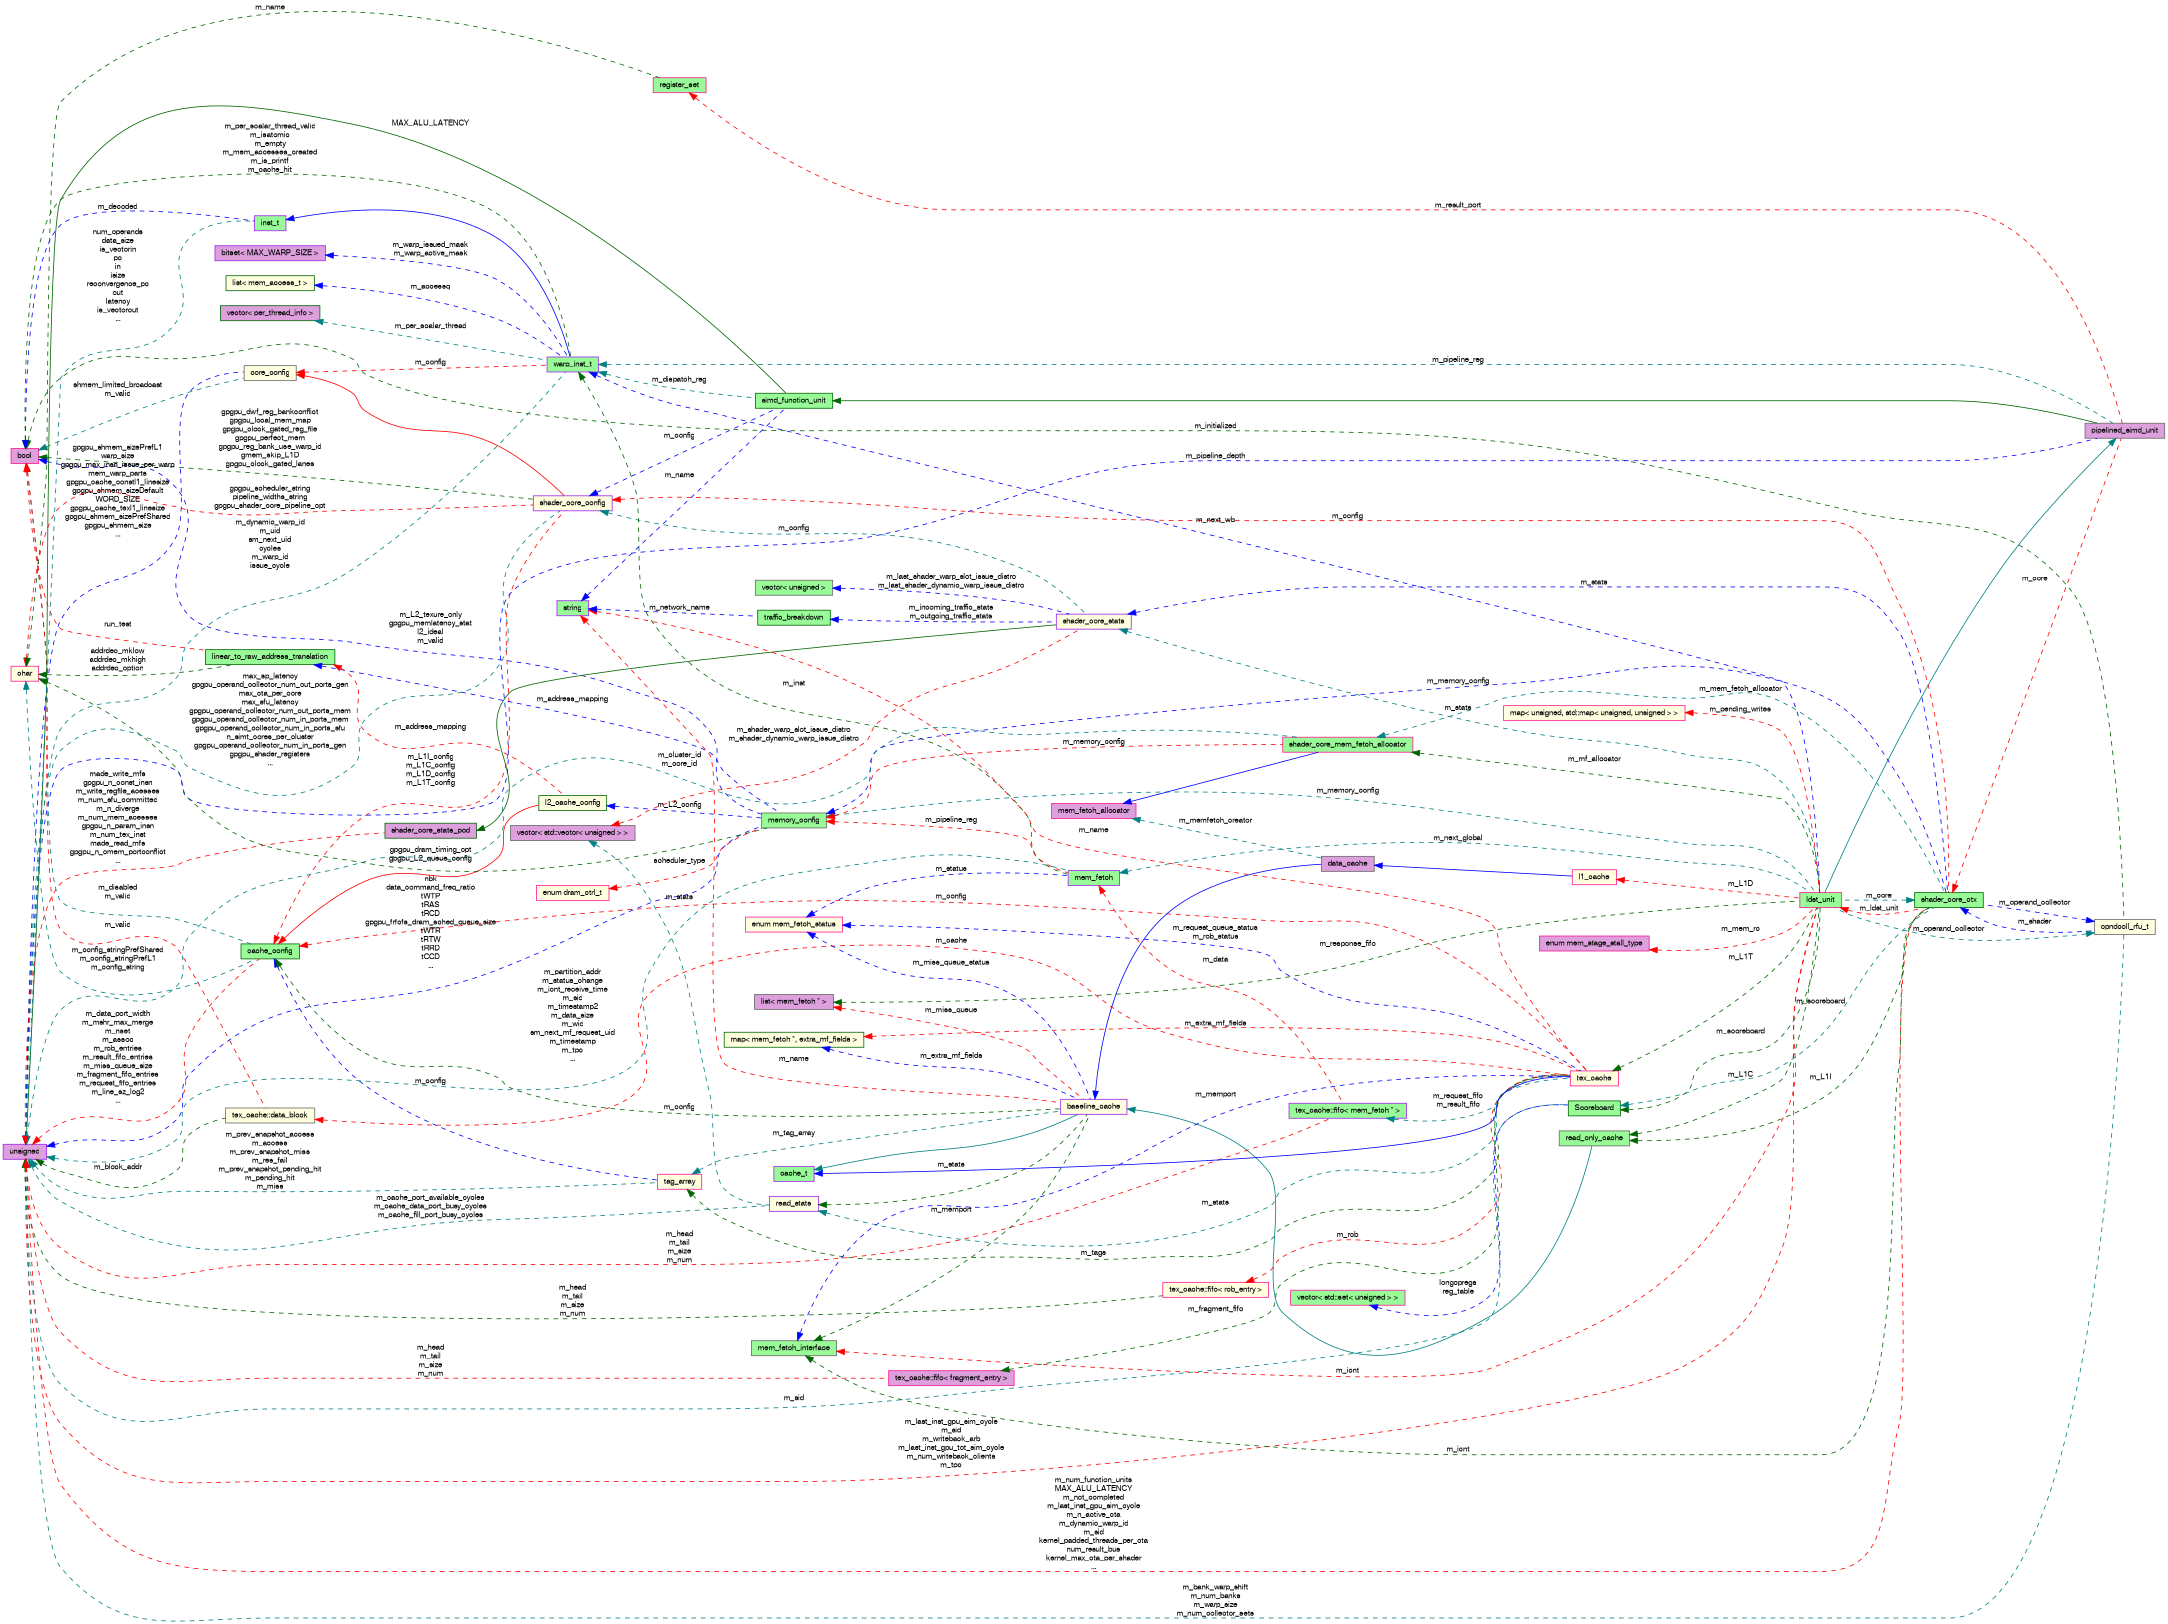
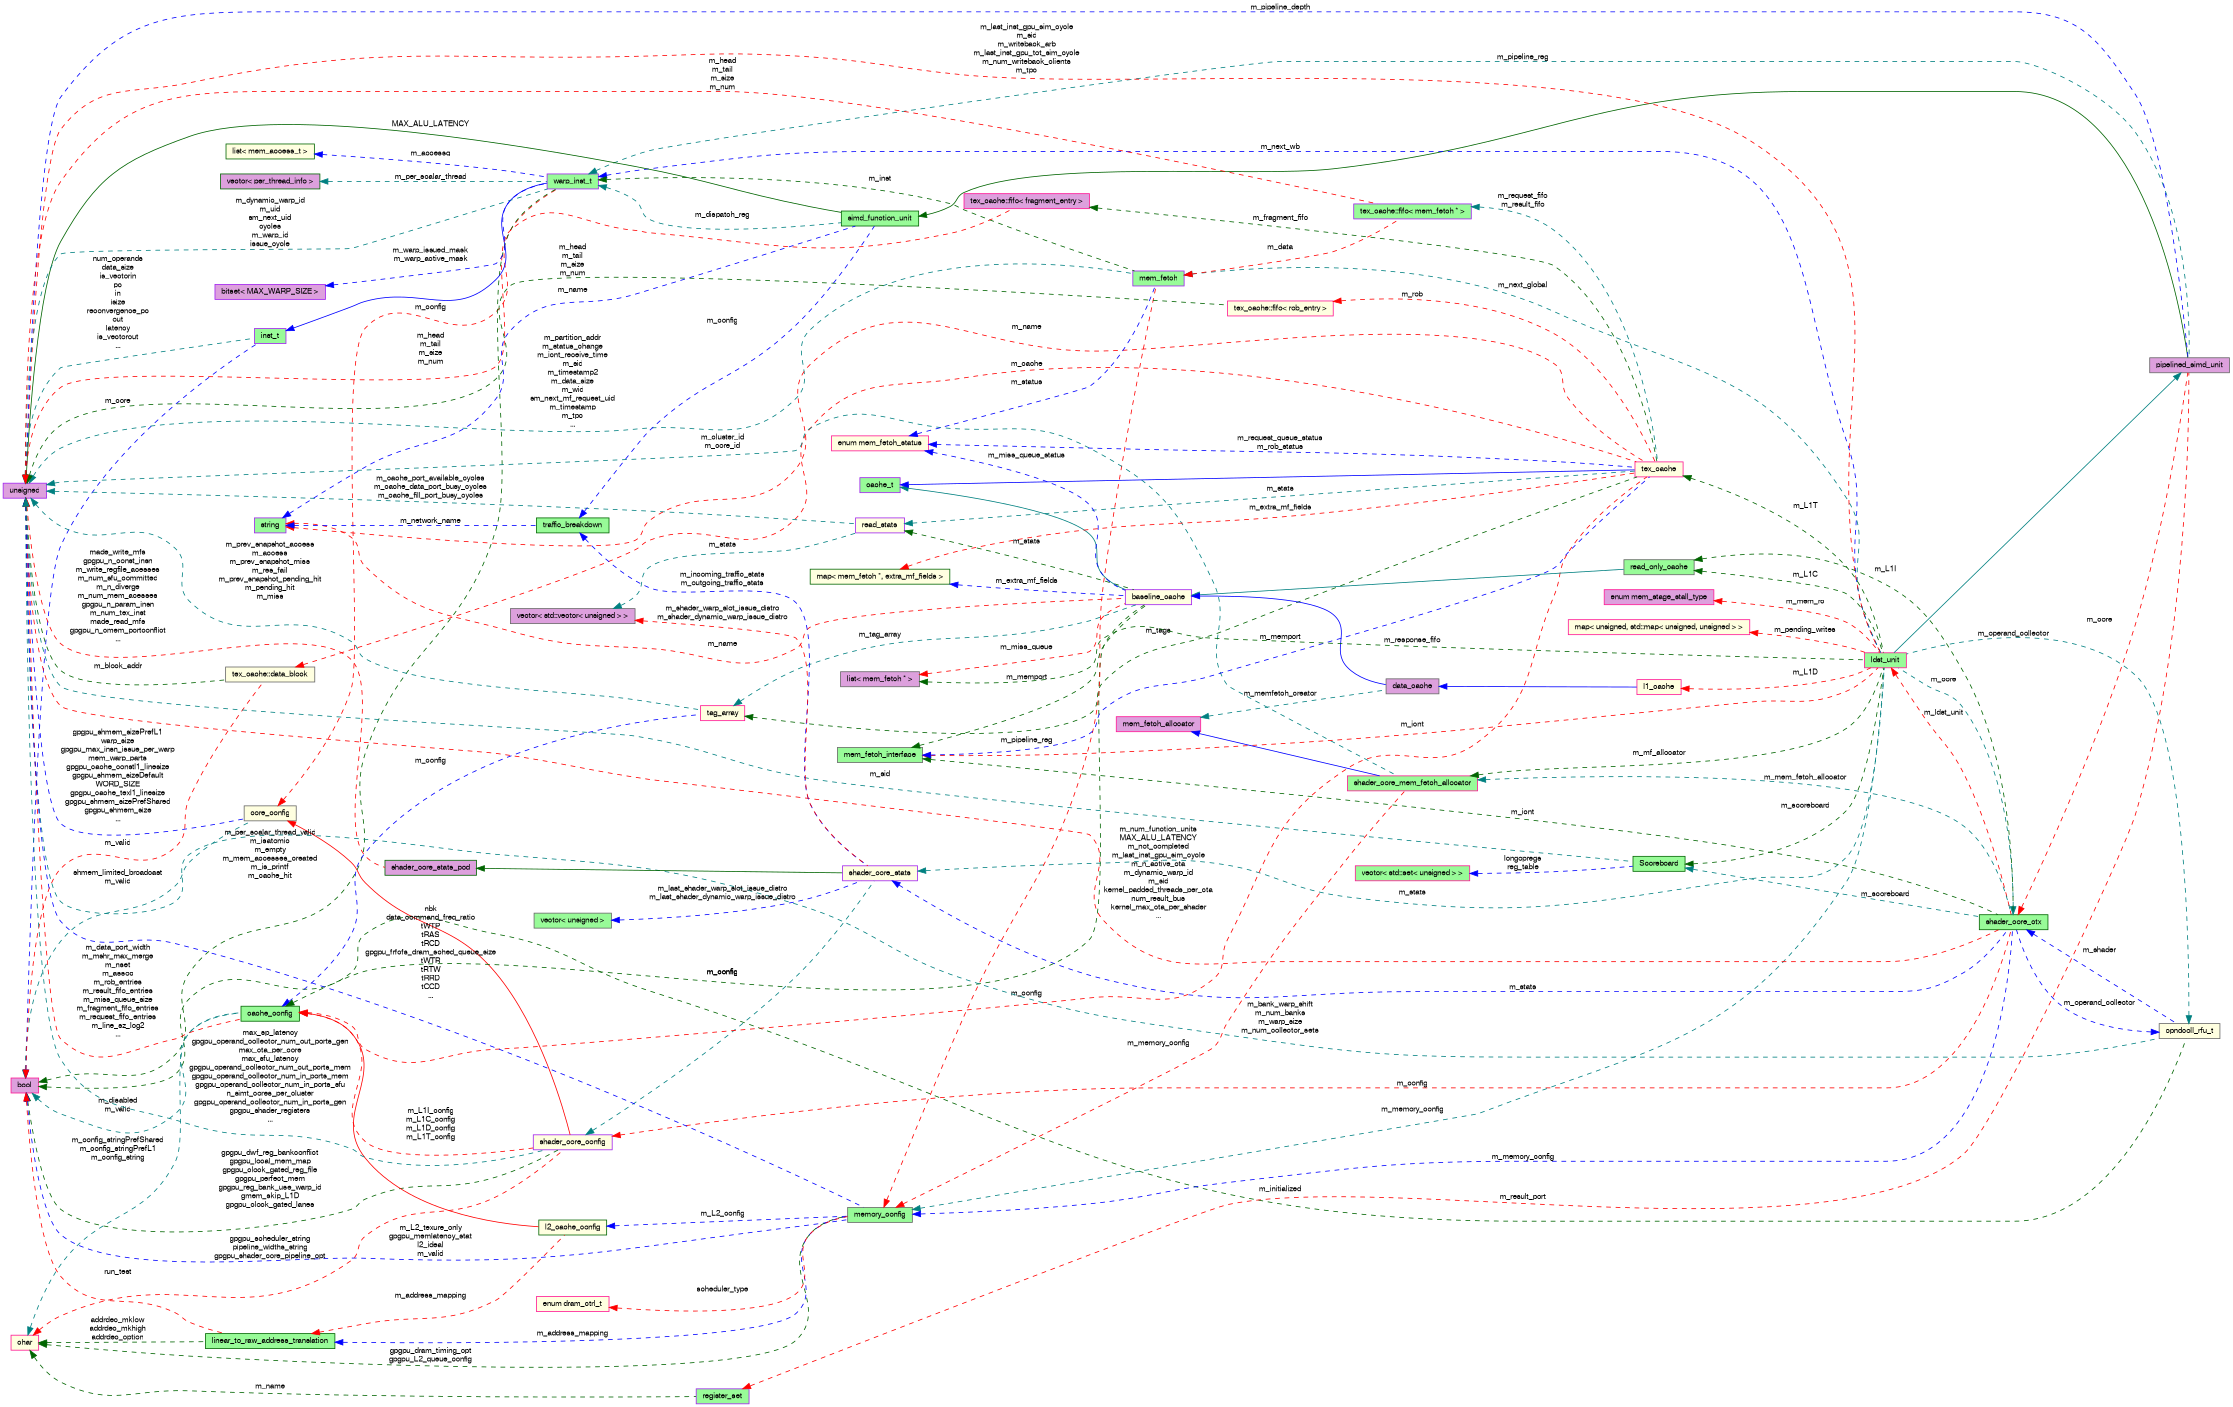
node "register_set": color deeppink -> purple
edge "inst_t" -> "bool": label "m_decoded" -> "m_core"
edge "simd_function_unit" -> "shader_core_config": now "simd_function_unit" -> "traffic_breakdown"
